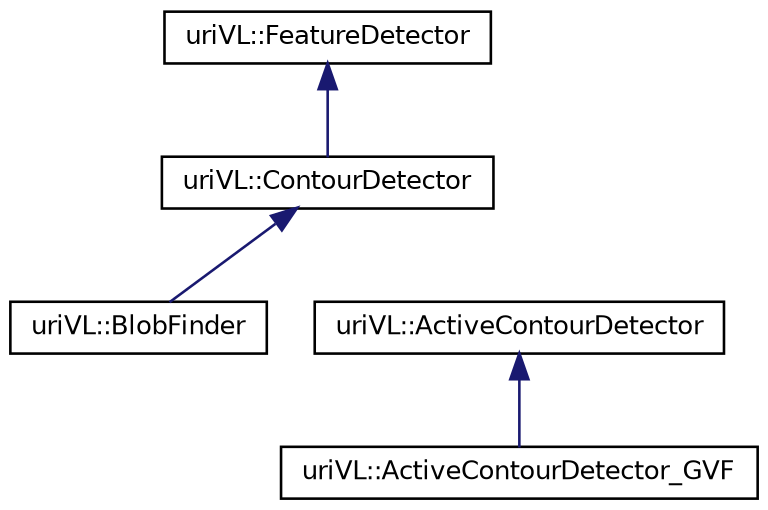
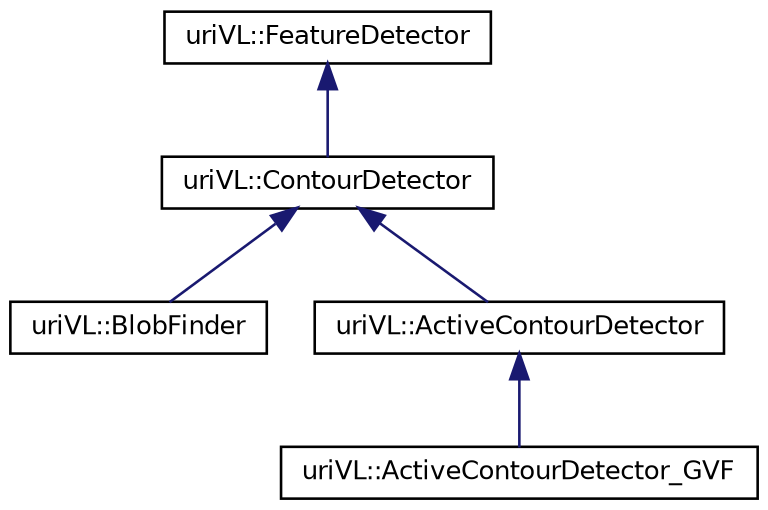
edge "uriVL::ActiveContourDetector" -> "uriVL::ContourDetector": added
